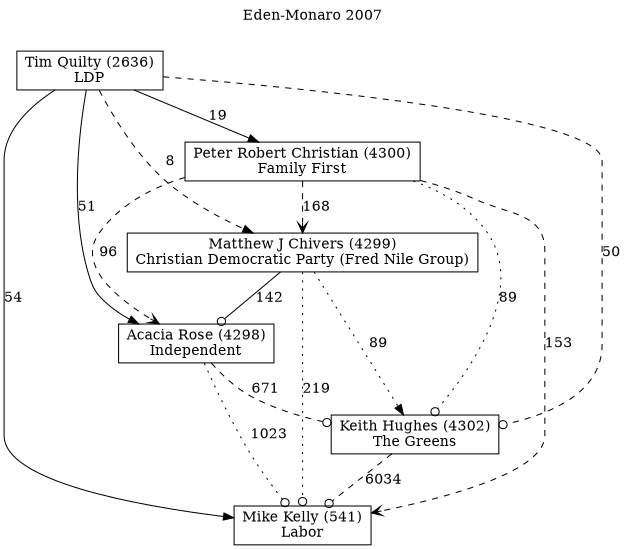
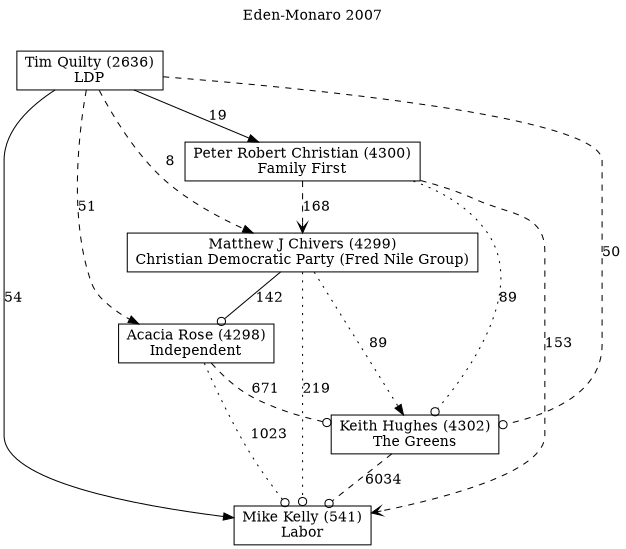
edge "Tim Quilty (2636) LDP" -> "Acacia Rose (4298) Independent": style solid -> dashed
edge "Peter Robert Christian (4300) Family First" -> "Acacia Rose (4298) Independent": removed, label "96"
